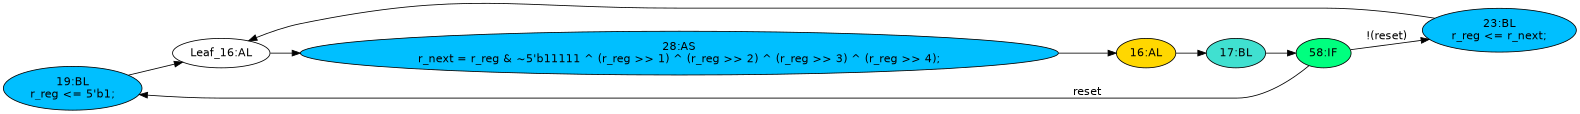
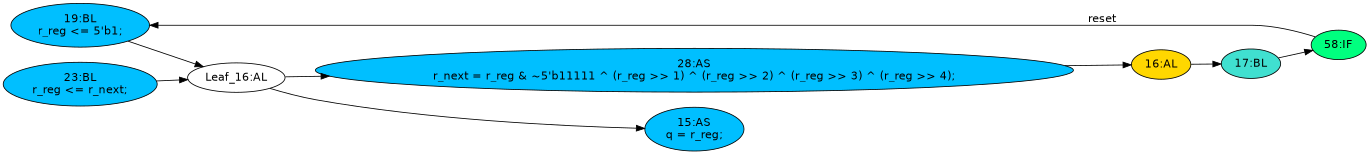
edge "58:IF" -> "23:BL r_reg <= r_next;": removed, label "!(reset)"
node "15:AS q = r_reg;": added
